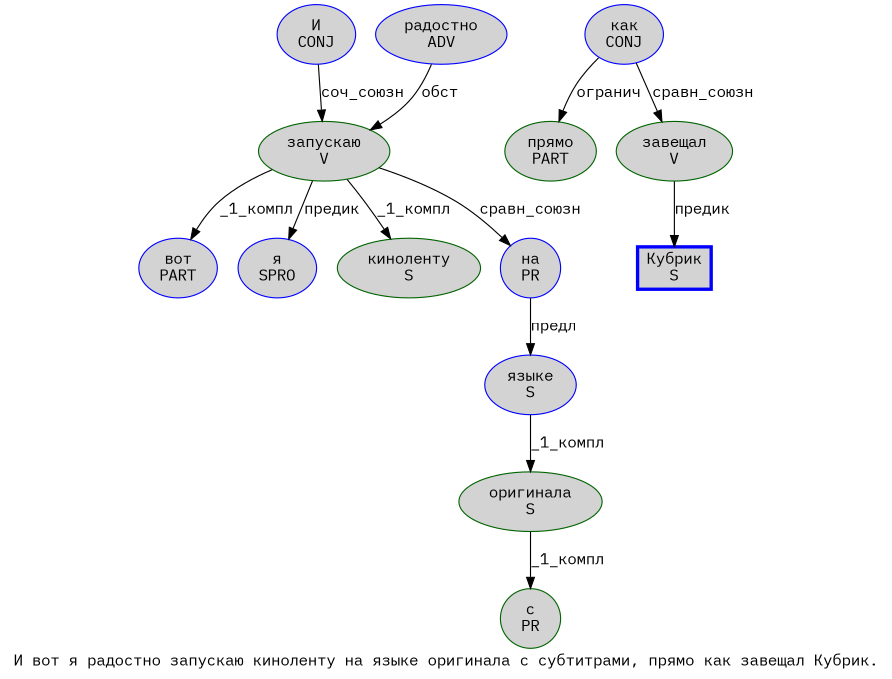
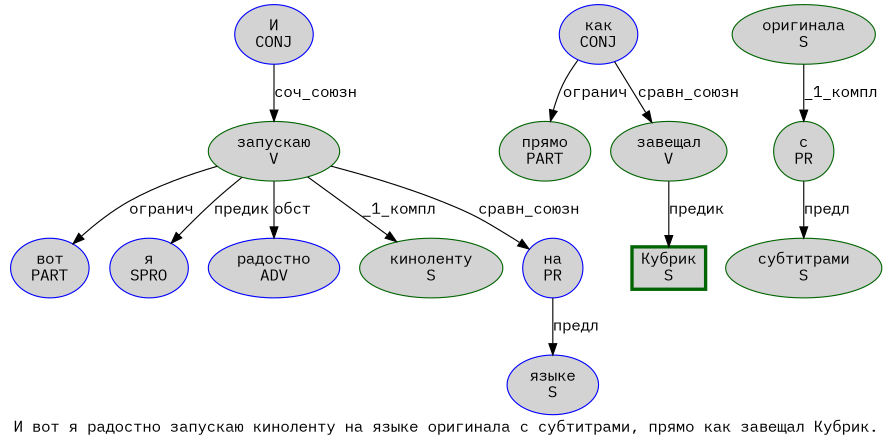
edge "радостно ADV" -> "запускаю V": reversed
edge "запускаю V" -> "вот PART": label "_1_компл" -> "огранич"
node "Кубрик S": color blue -> darkgreen
node "субтитрами S": added
edge "языке S" -> "оригинала S": removed, label "_1_компл"
